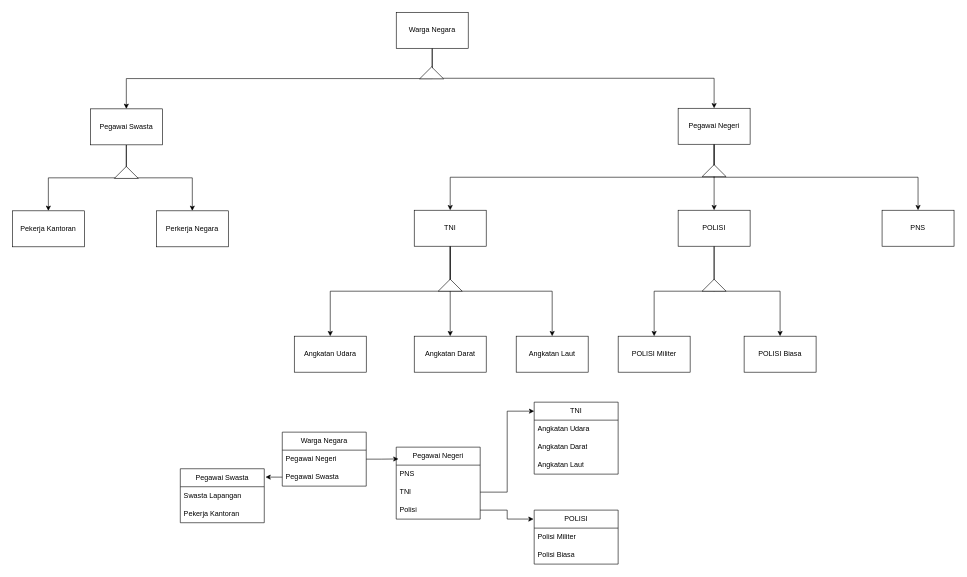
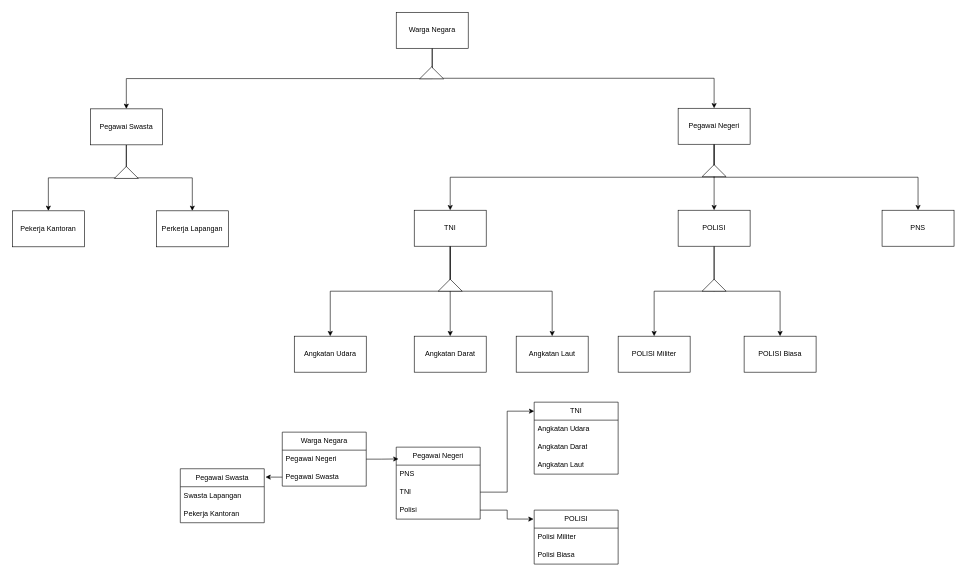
node "Perkerja Negara": label "Perkerja Negara" -> "Perkerja Lapangan"
